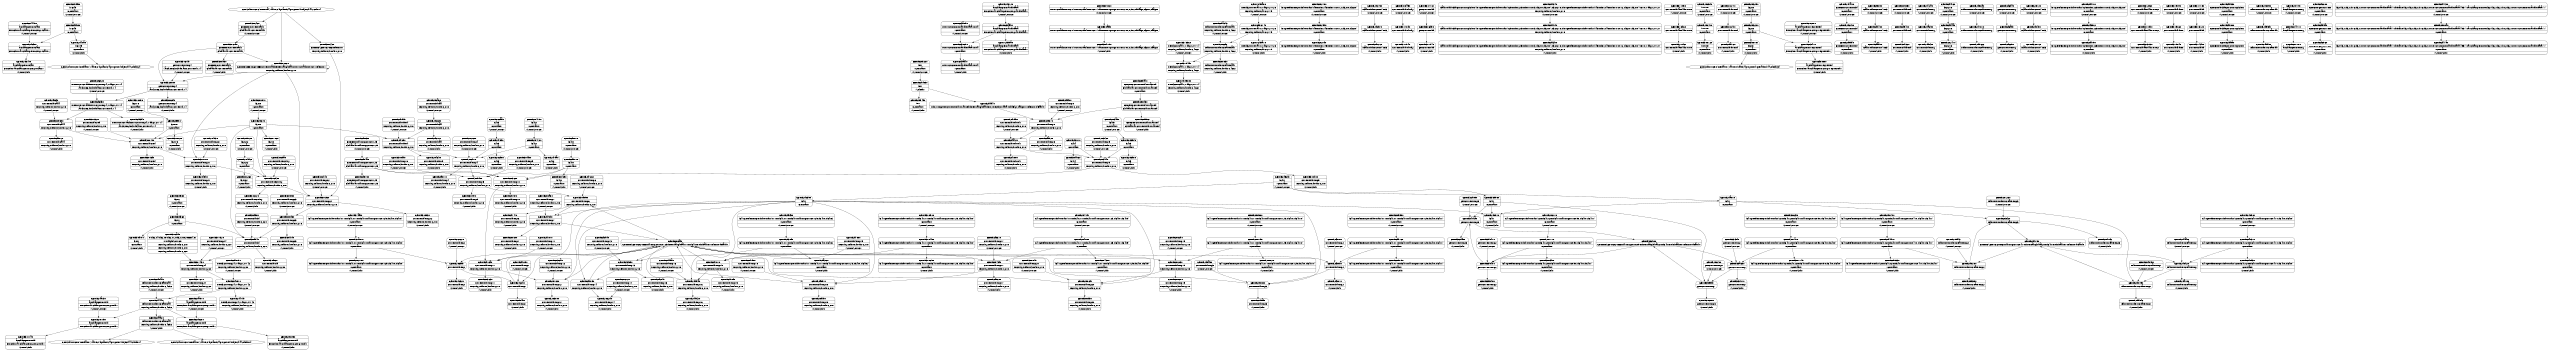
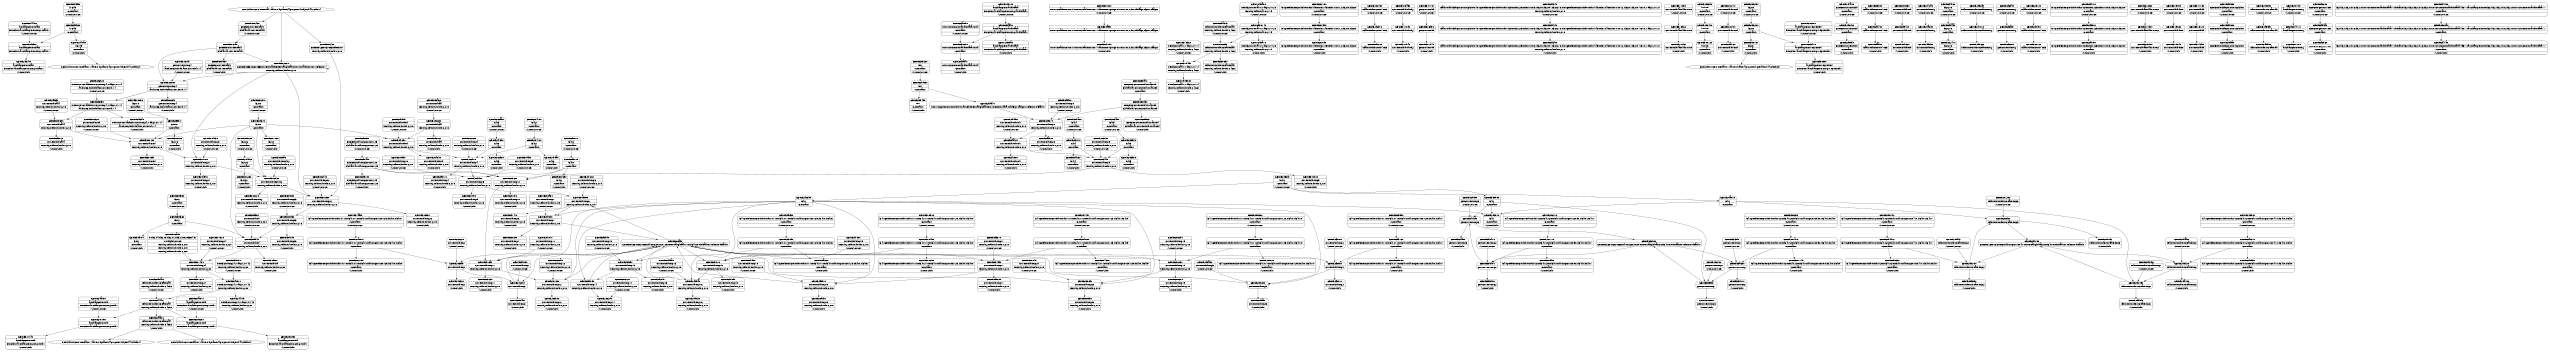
node "CE0x52dde50": text "*SnkIdx*" -> "*Constant*"
node "CE0x530ba80": added
